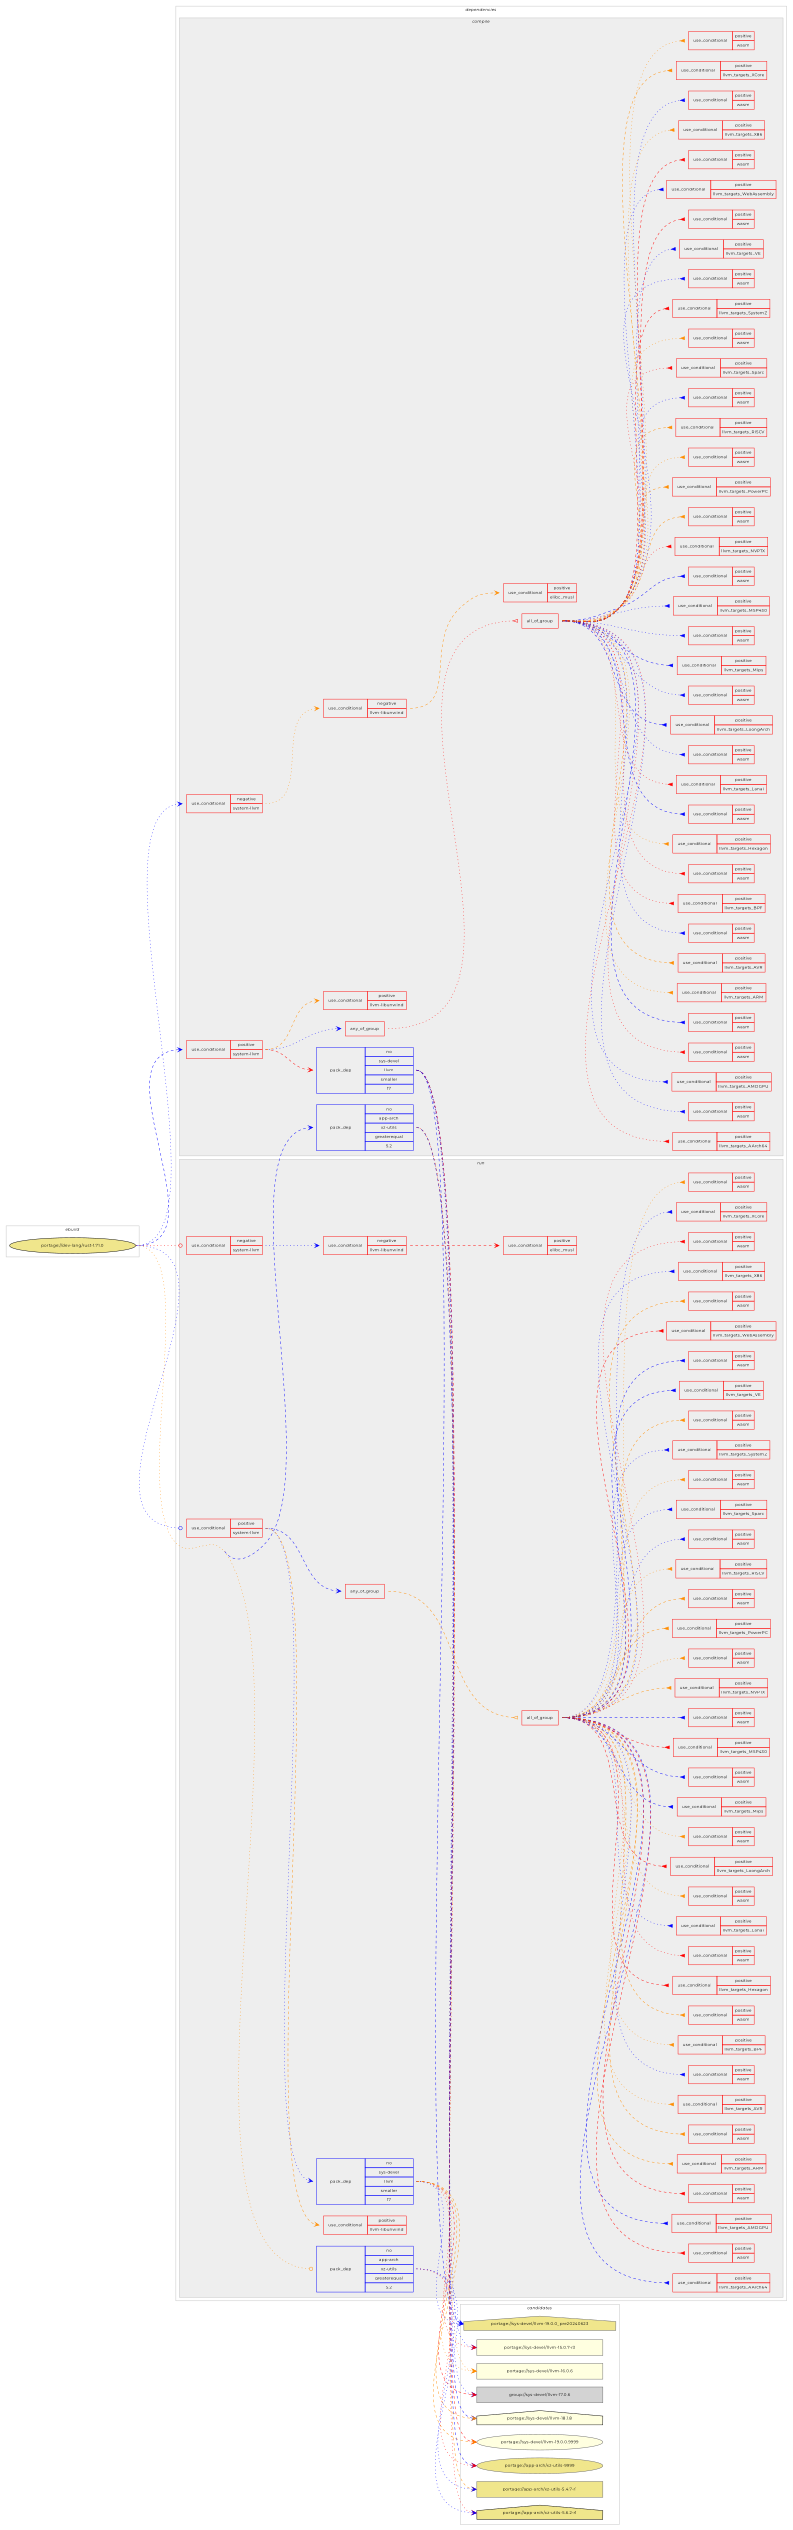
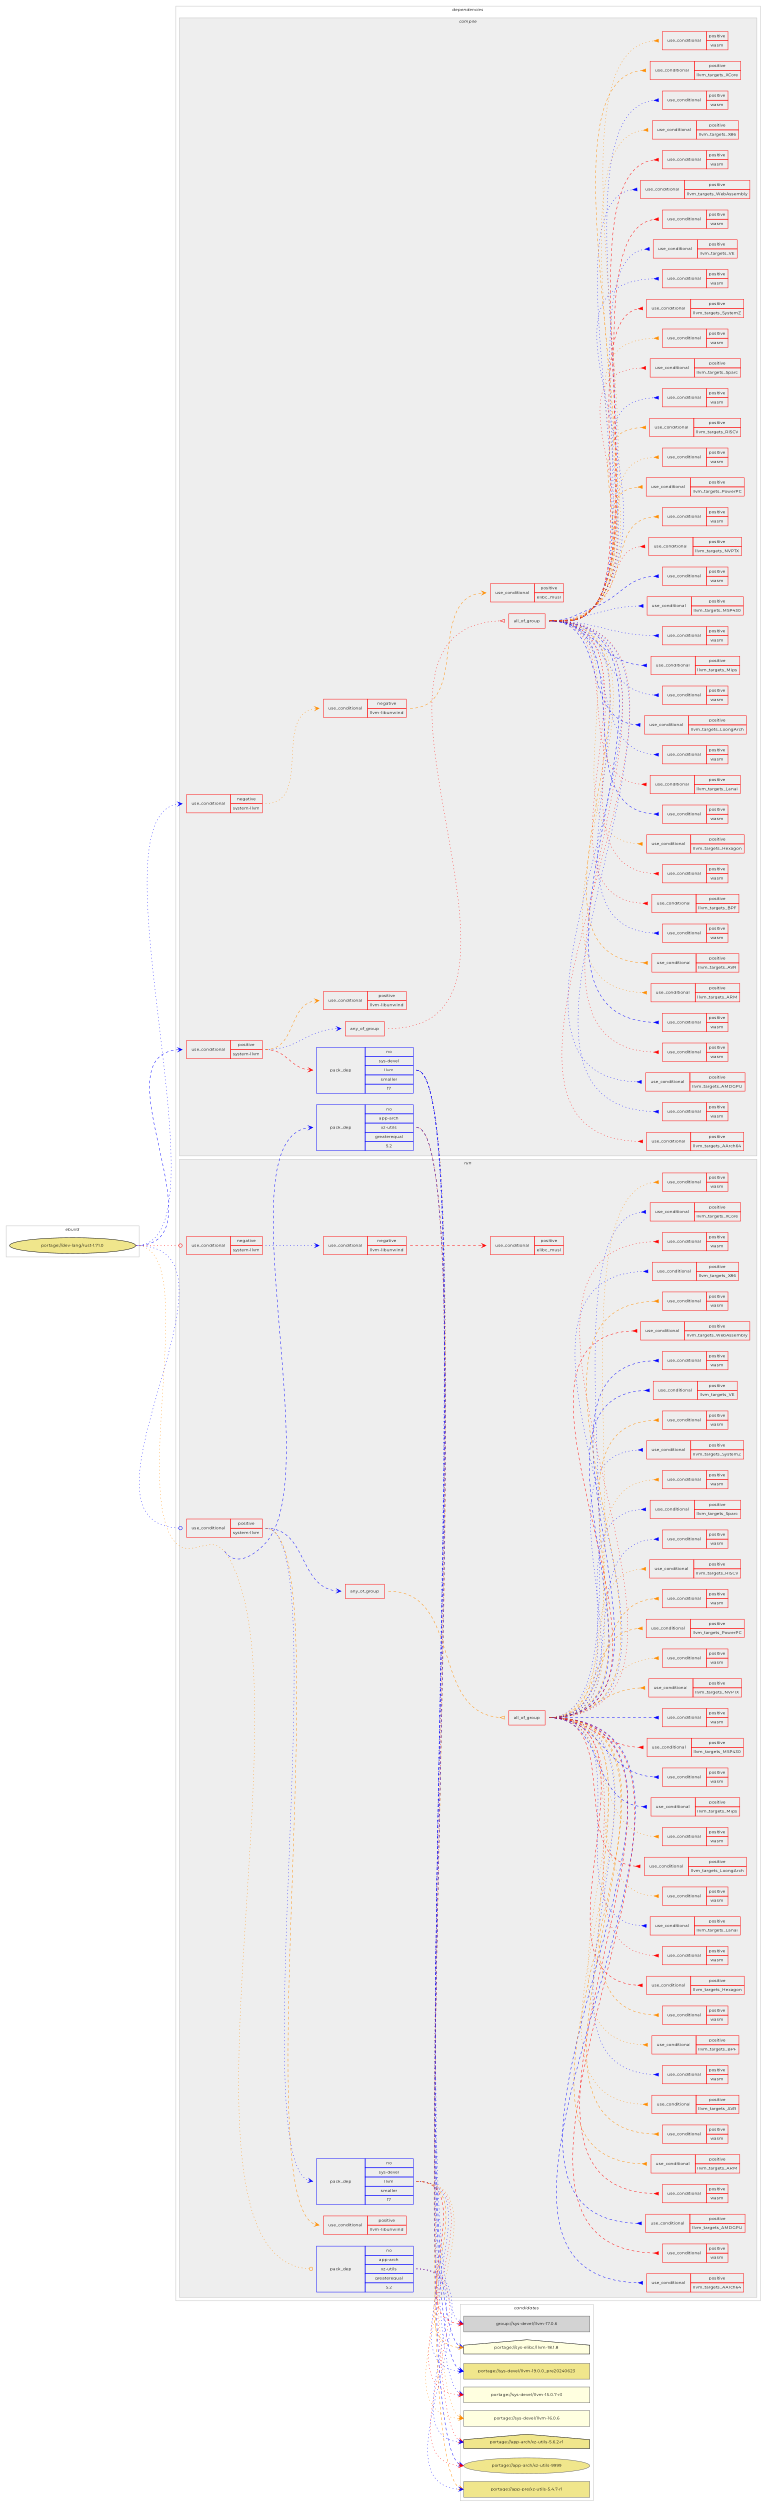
node "portage://sys-devel/llvm-19.0.0_pre20240623": shape house -> box
node "portage://sys-devel/llvm-18.1.8": label "portage://sys-devel/llvm-18.1.8" -> "portage://sys-elibc/llvm-18.1.8"
node "portage://sys-devel/llvm-19.0.0.9999": removed
node "portage://app-arch/xz-utils-5.4.7-r1": label "portage://app-arch/xz-utils-5.4.7-r1" -> "portage://app-pre/xz-utils-5.4.7-r1"
